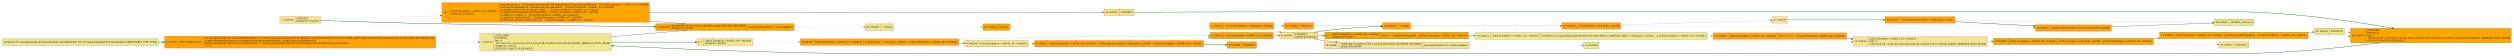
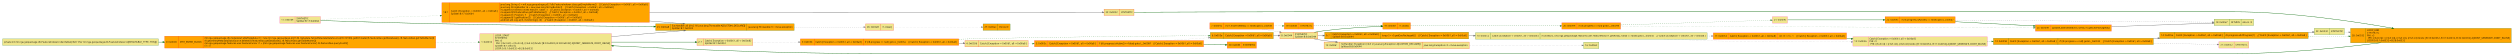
node "30: 0x008f": color darkgreen -> deeppink
